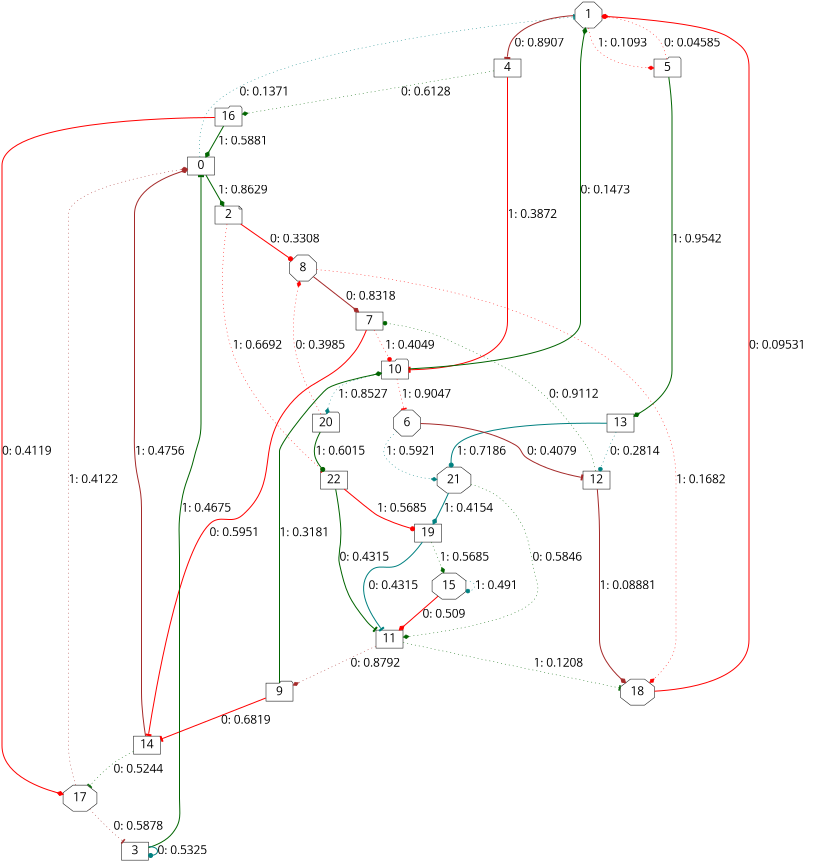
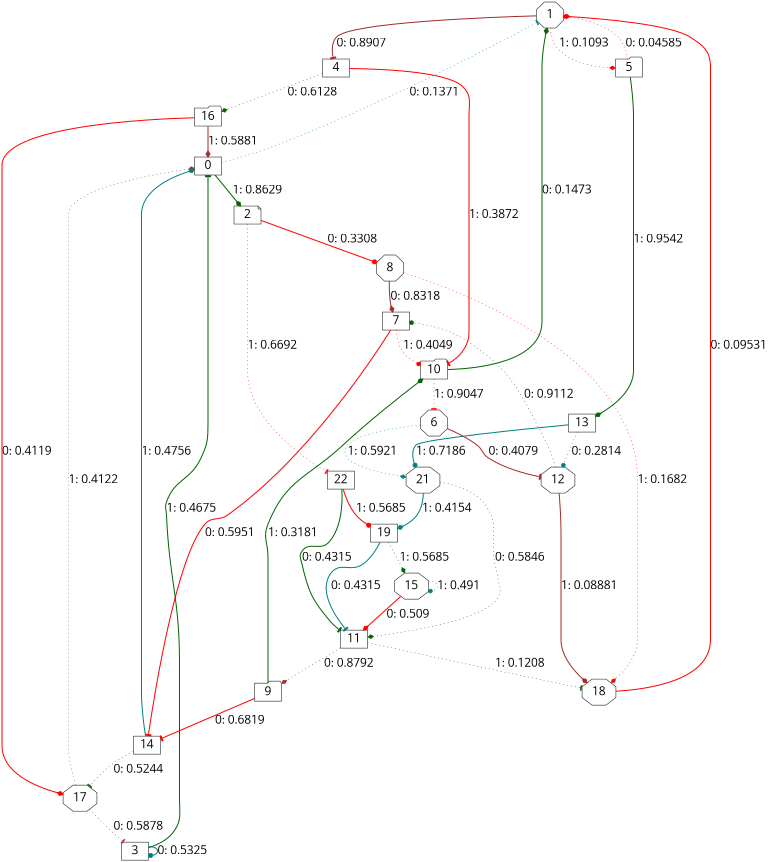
edge "16" -> "0": color darkgreen -> brown
node "20": removed
edge "14" -> "0": color brown -> teal
node "12": shape box -> octagon
